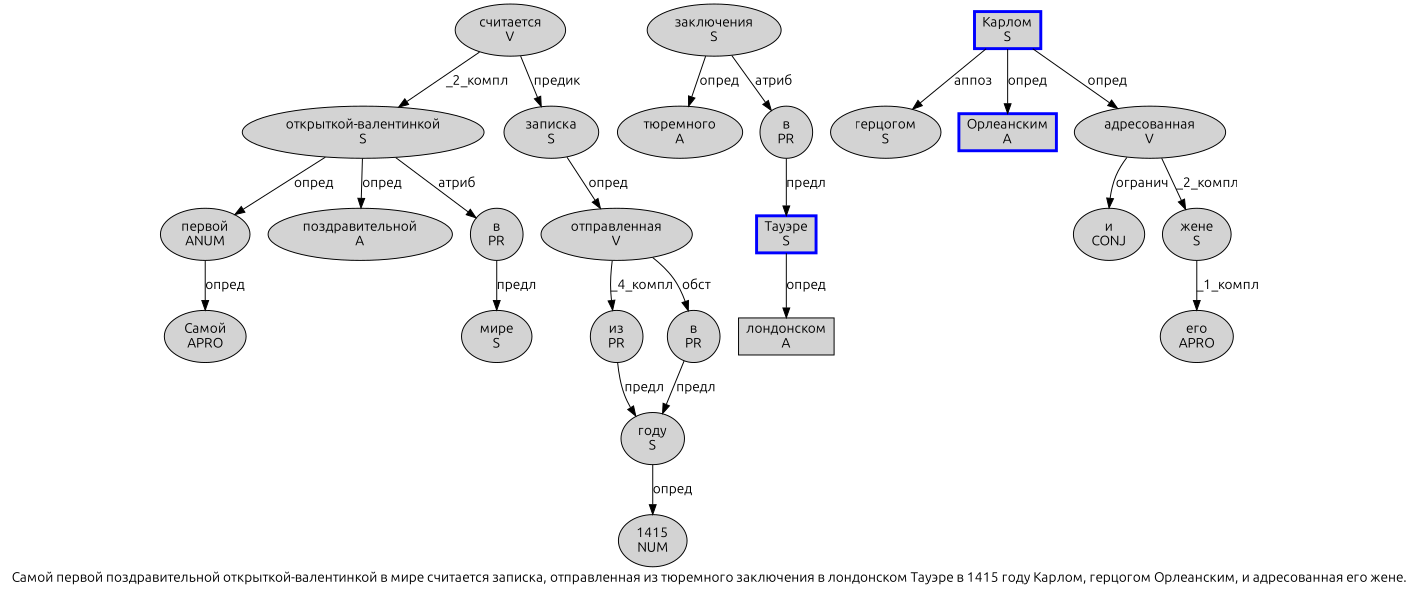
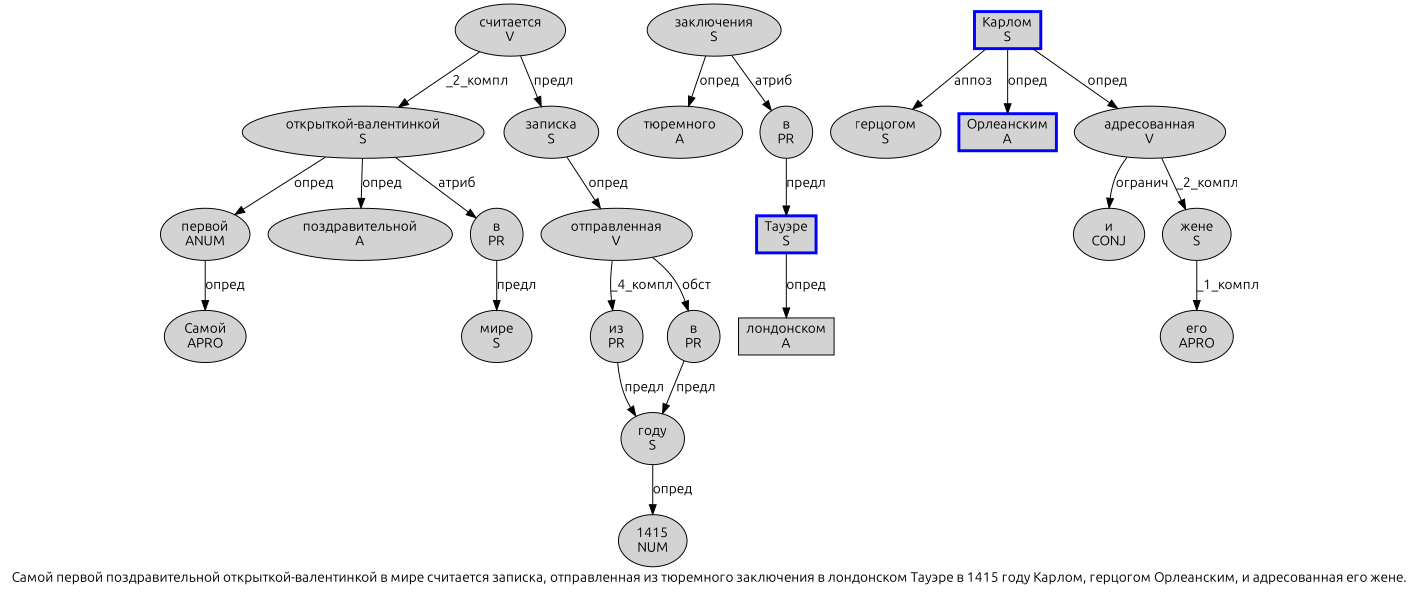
edge "считается V" -> "записка S": label "предик" -> "предл"
